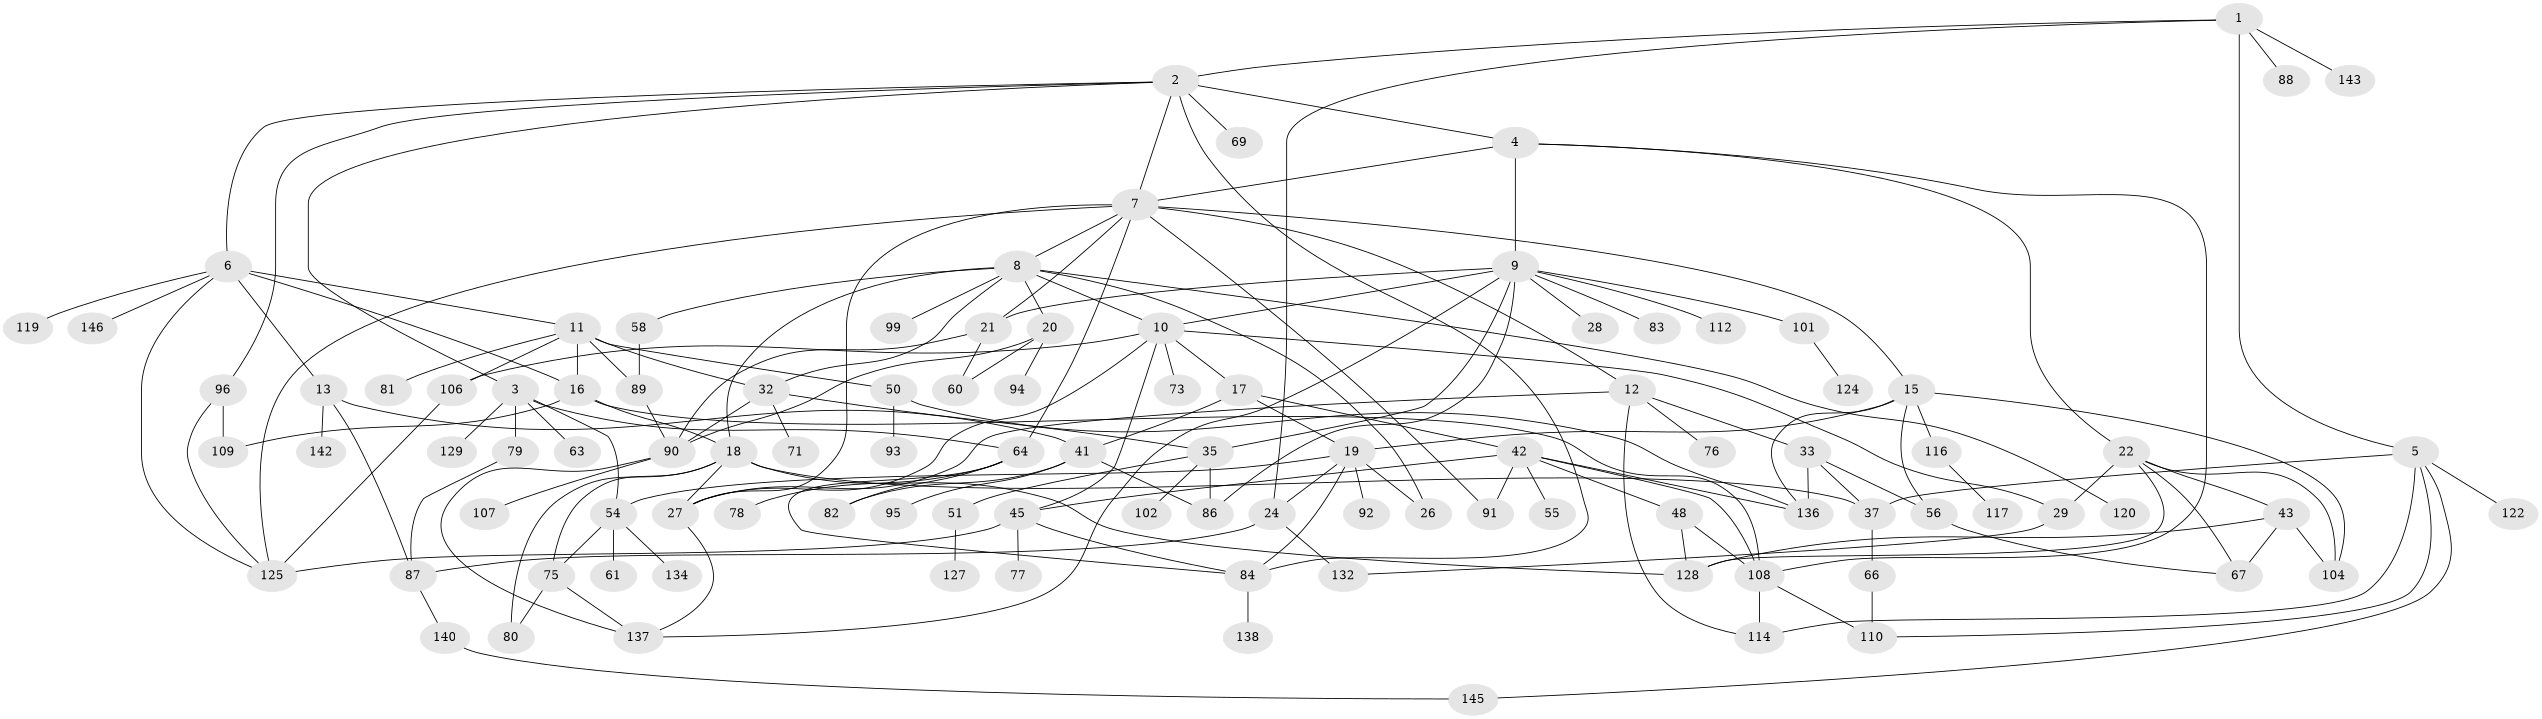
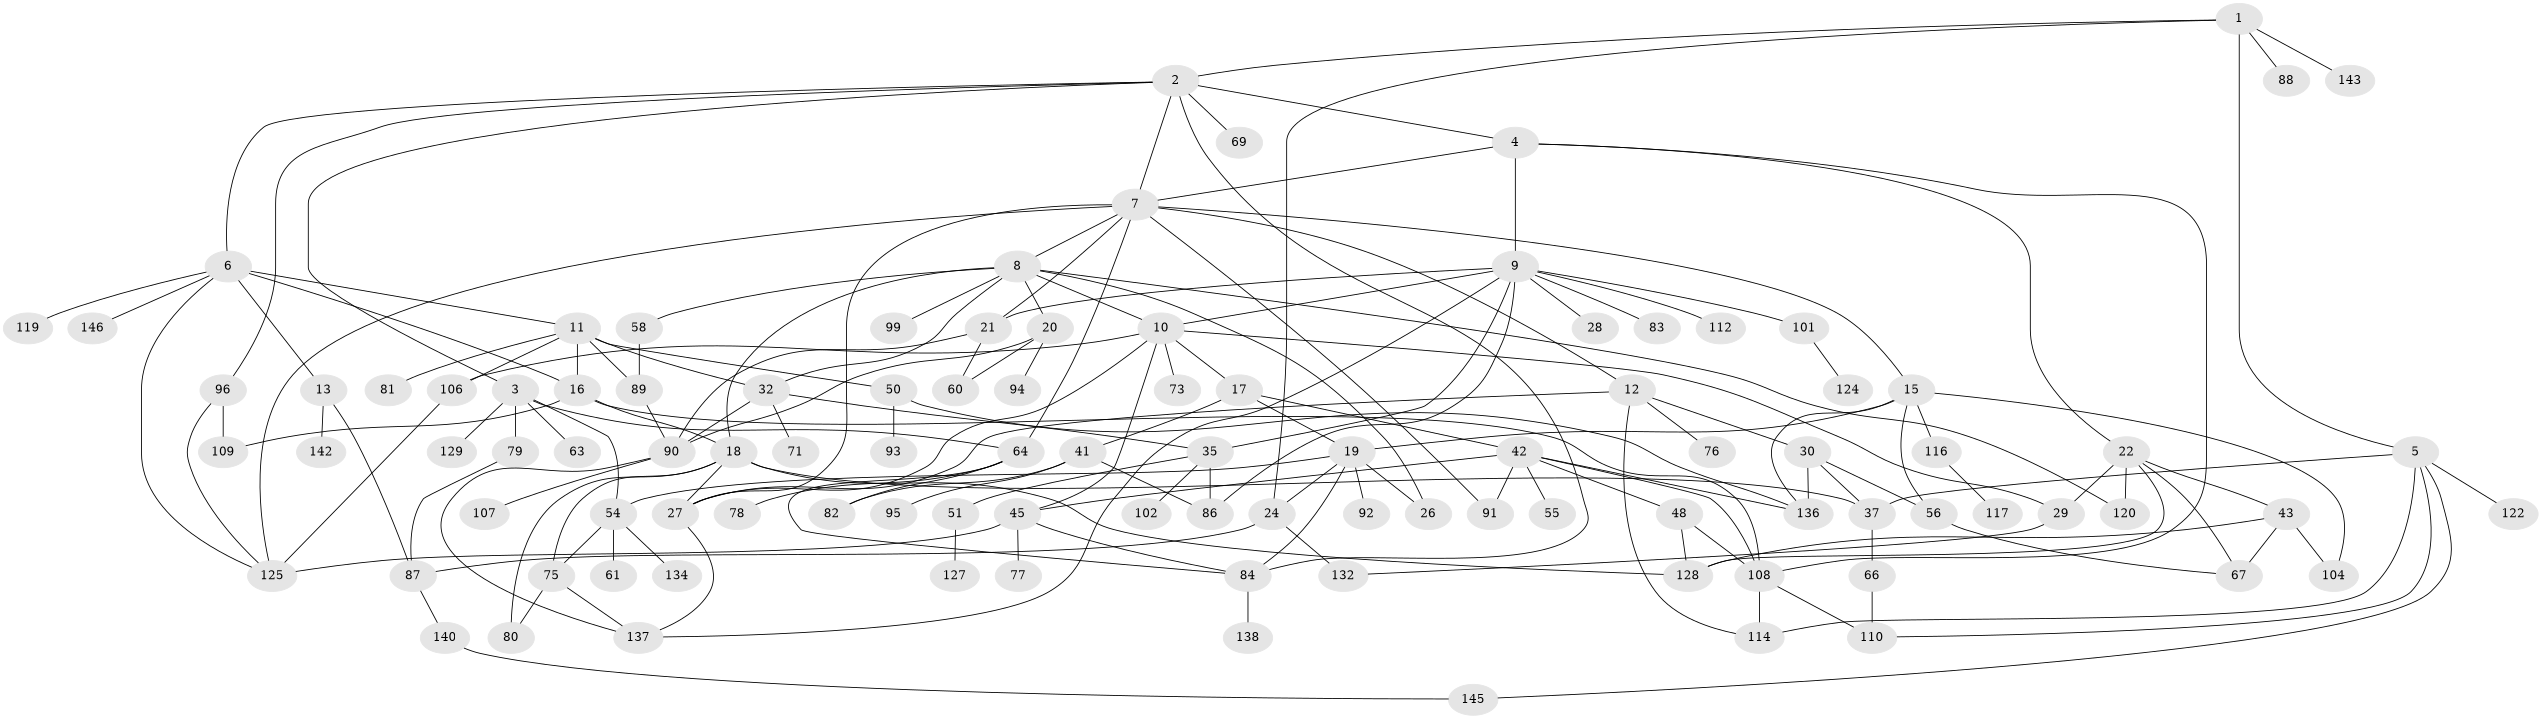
edge "13" -- "41": removed
node "33": label "33" -> "30"
edge "22" -- "104": now "22" -- "120"
